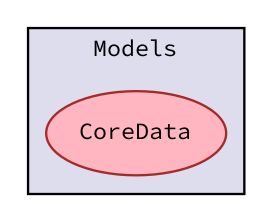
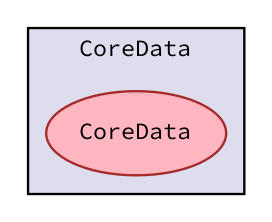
cluster "Models": label "Models" -> "CoreData"
